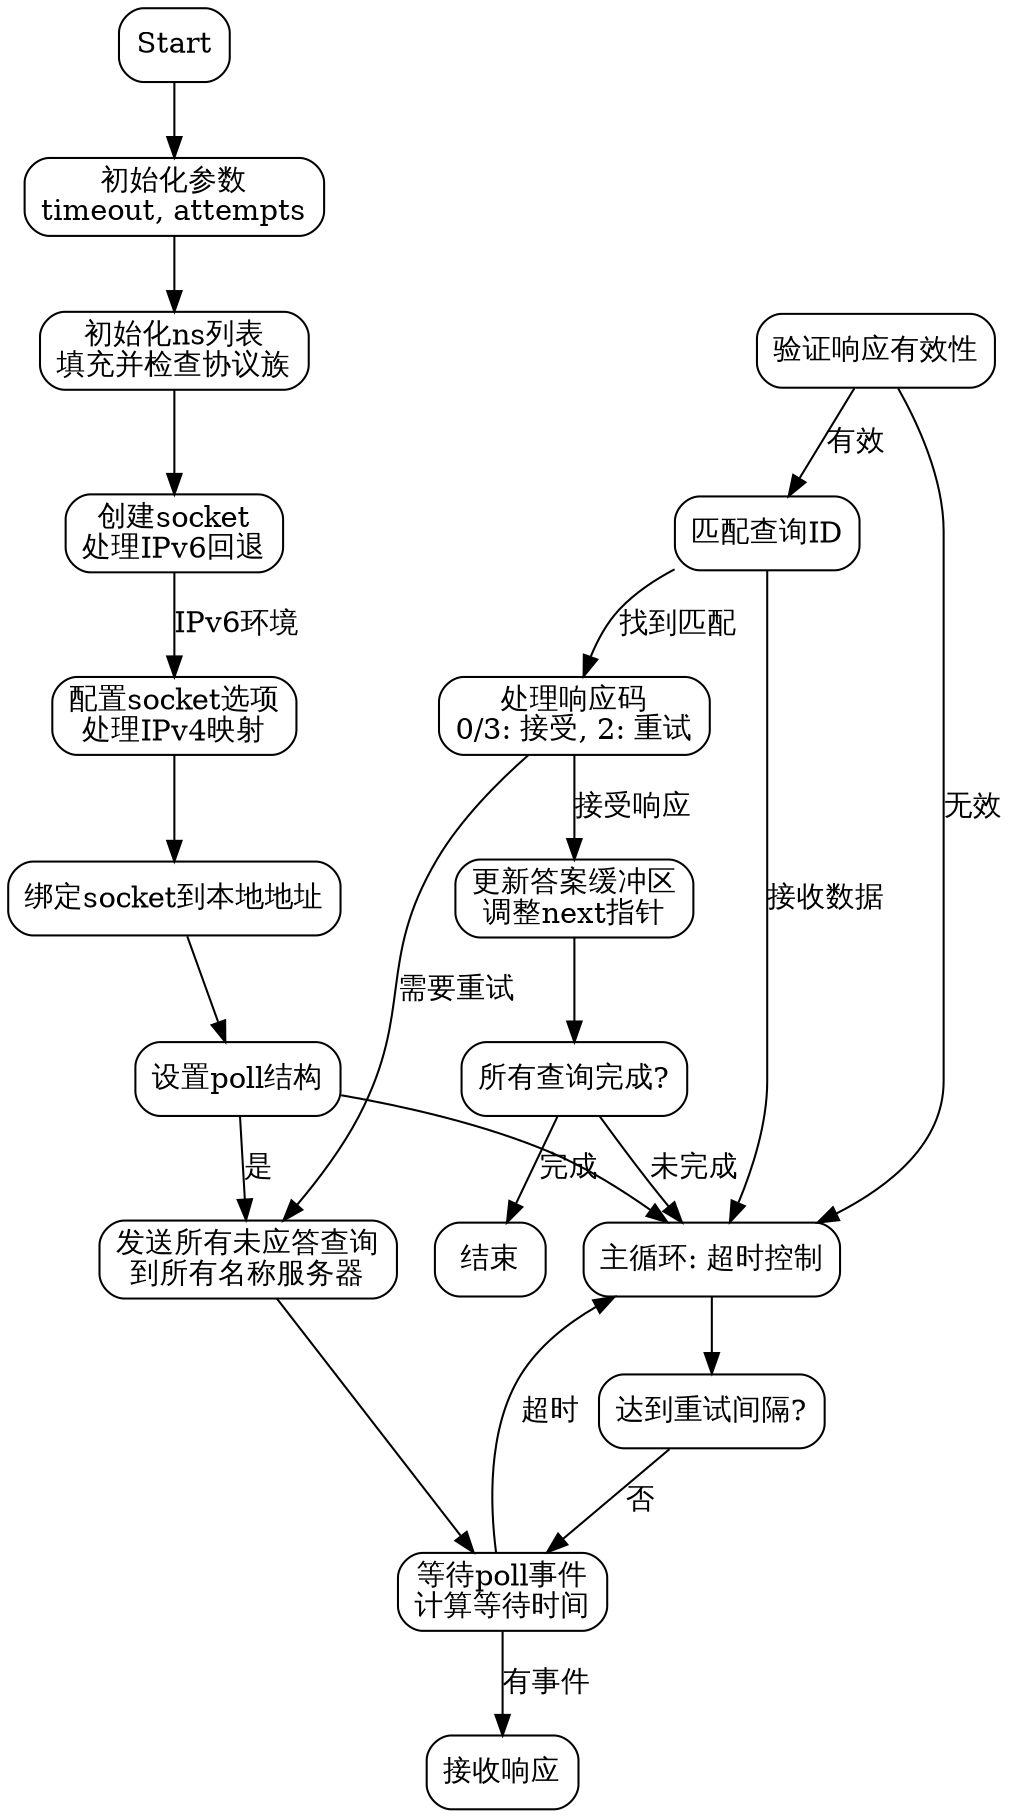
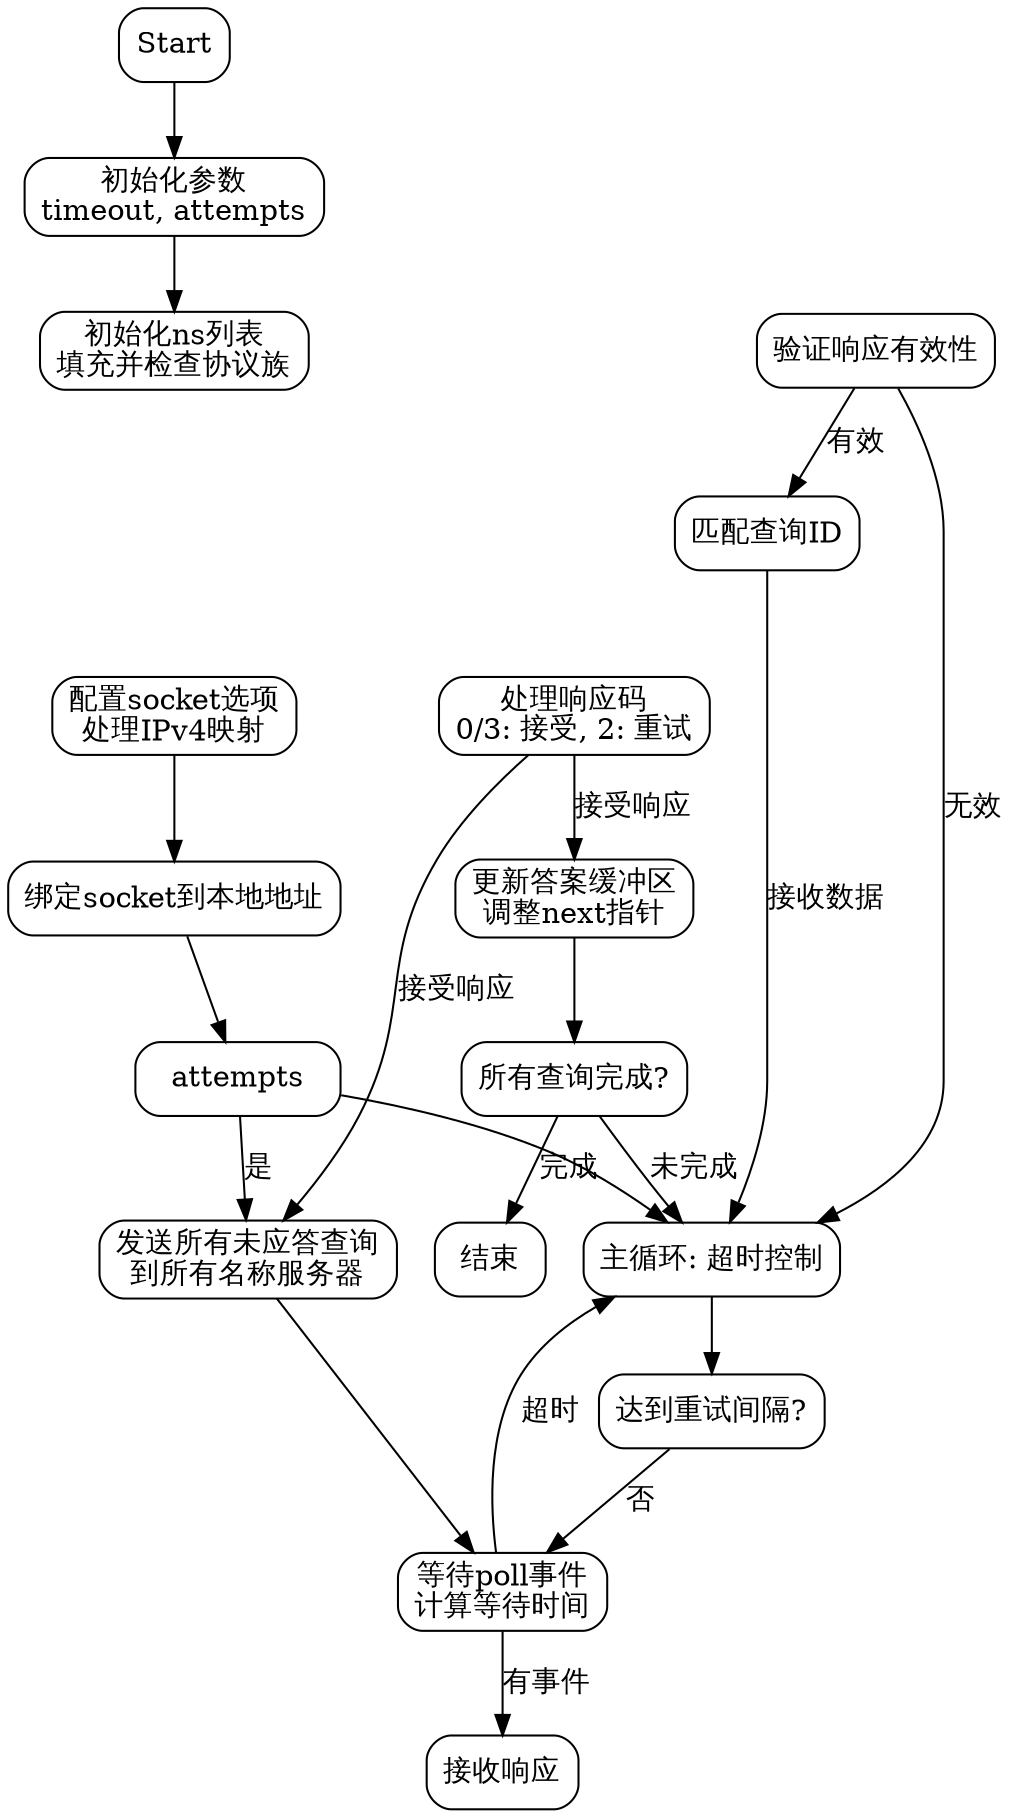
node "创建socket 处理IPv6回退": removed
edge "匹配查询ID" -> "处理响应码 0/3: 接受, 2: 重试": removed, label "找到匹配"
edge "处理响应码 0/3: 接受, 2: 重试" -> "发送所有未应答查询 到所有名称服务器": label "需要重试" -> "接受响应"
node "设置poll结构": label "设置poll结构" -> "attempts"
